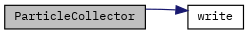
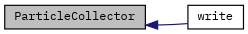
edge "ParticleCollector" -> "write": reversed
